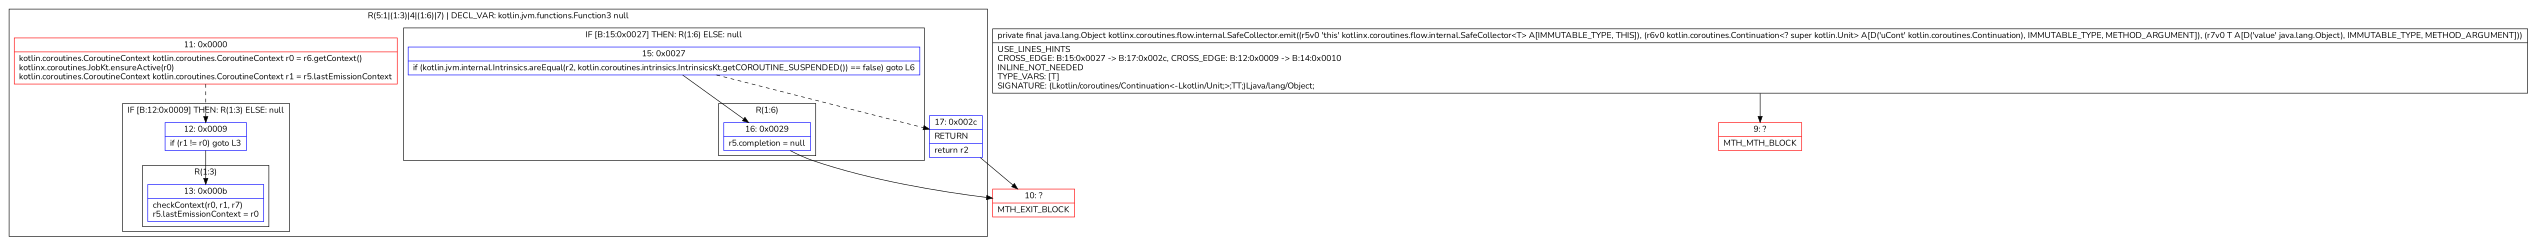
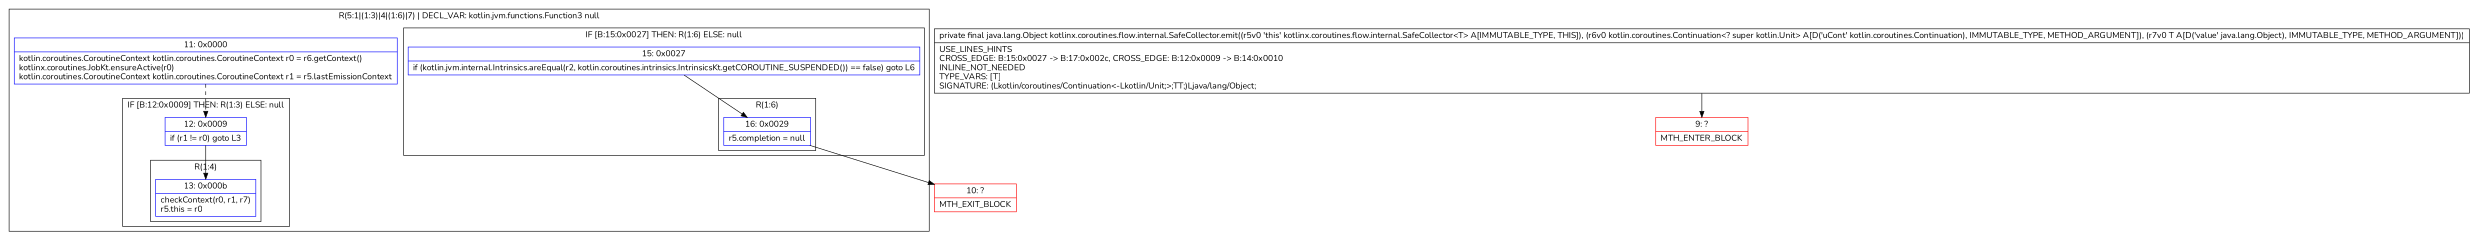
node "11: 0x0000": color red -> blue
node "17: 0x002c": removed
node "9: ?": text "MTH_MTH_BLOCK" -> "MTH_ENTER_BLOCK"
cluster "R(1:3)": label "R(1:3)" -> "R(1:4)"
node "13: 0x000b": text "r5.lastEmissionContext = r0" -> "r5.this = r0"
